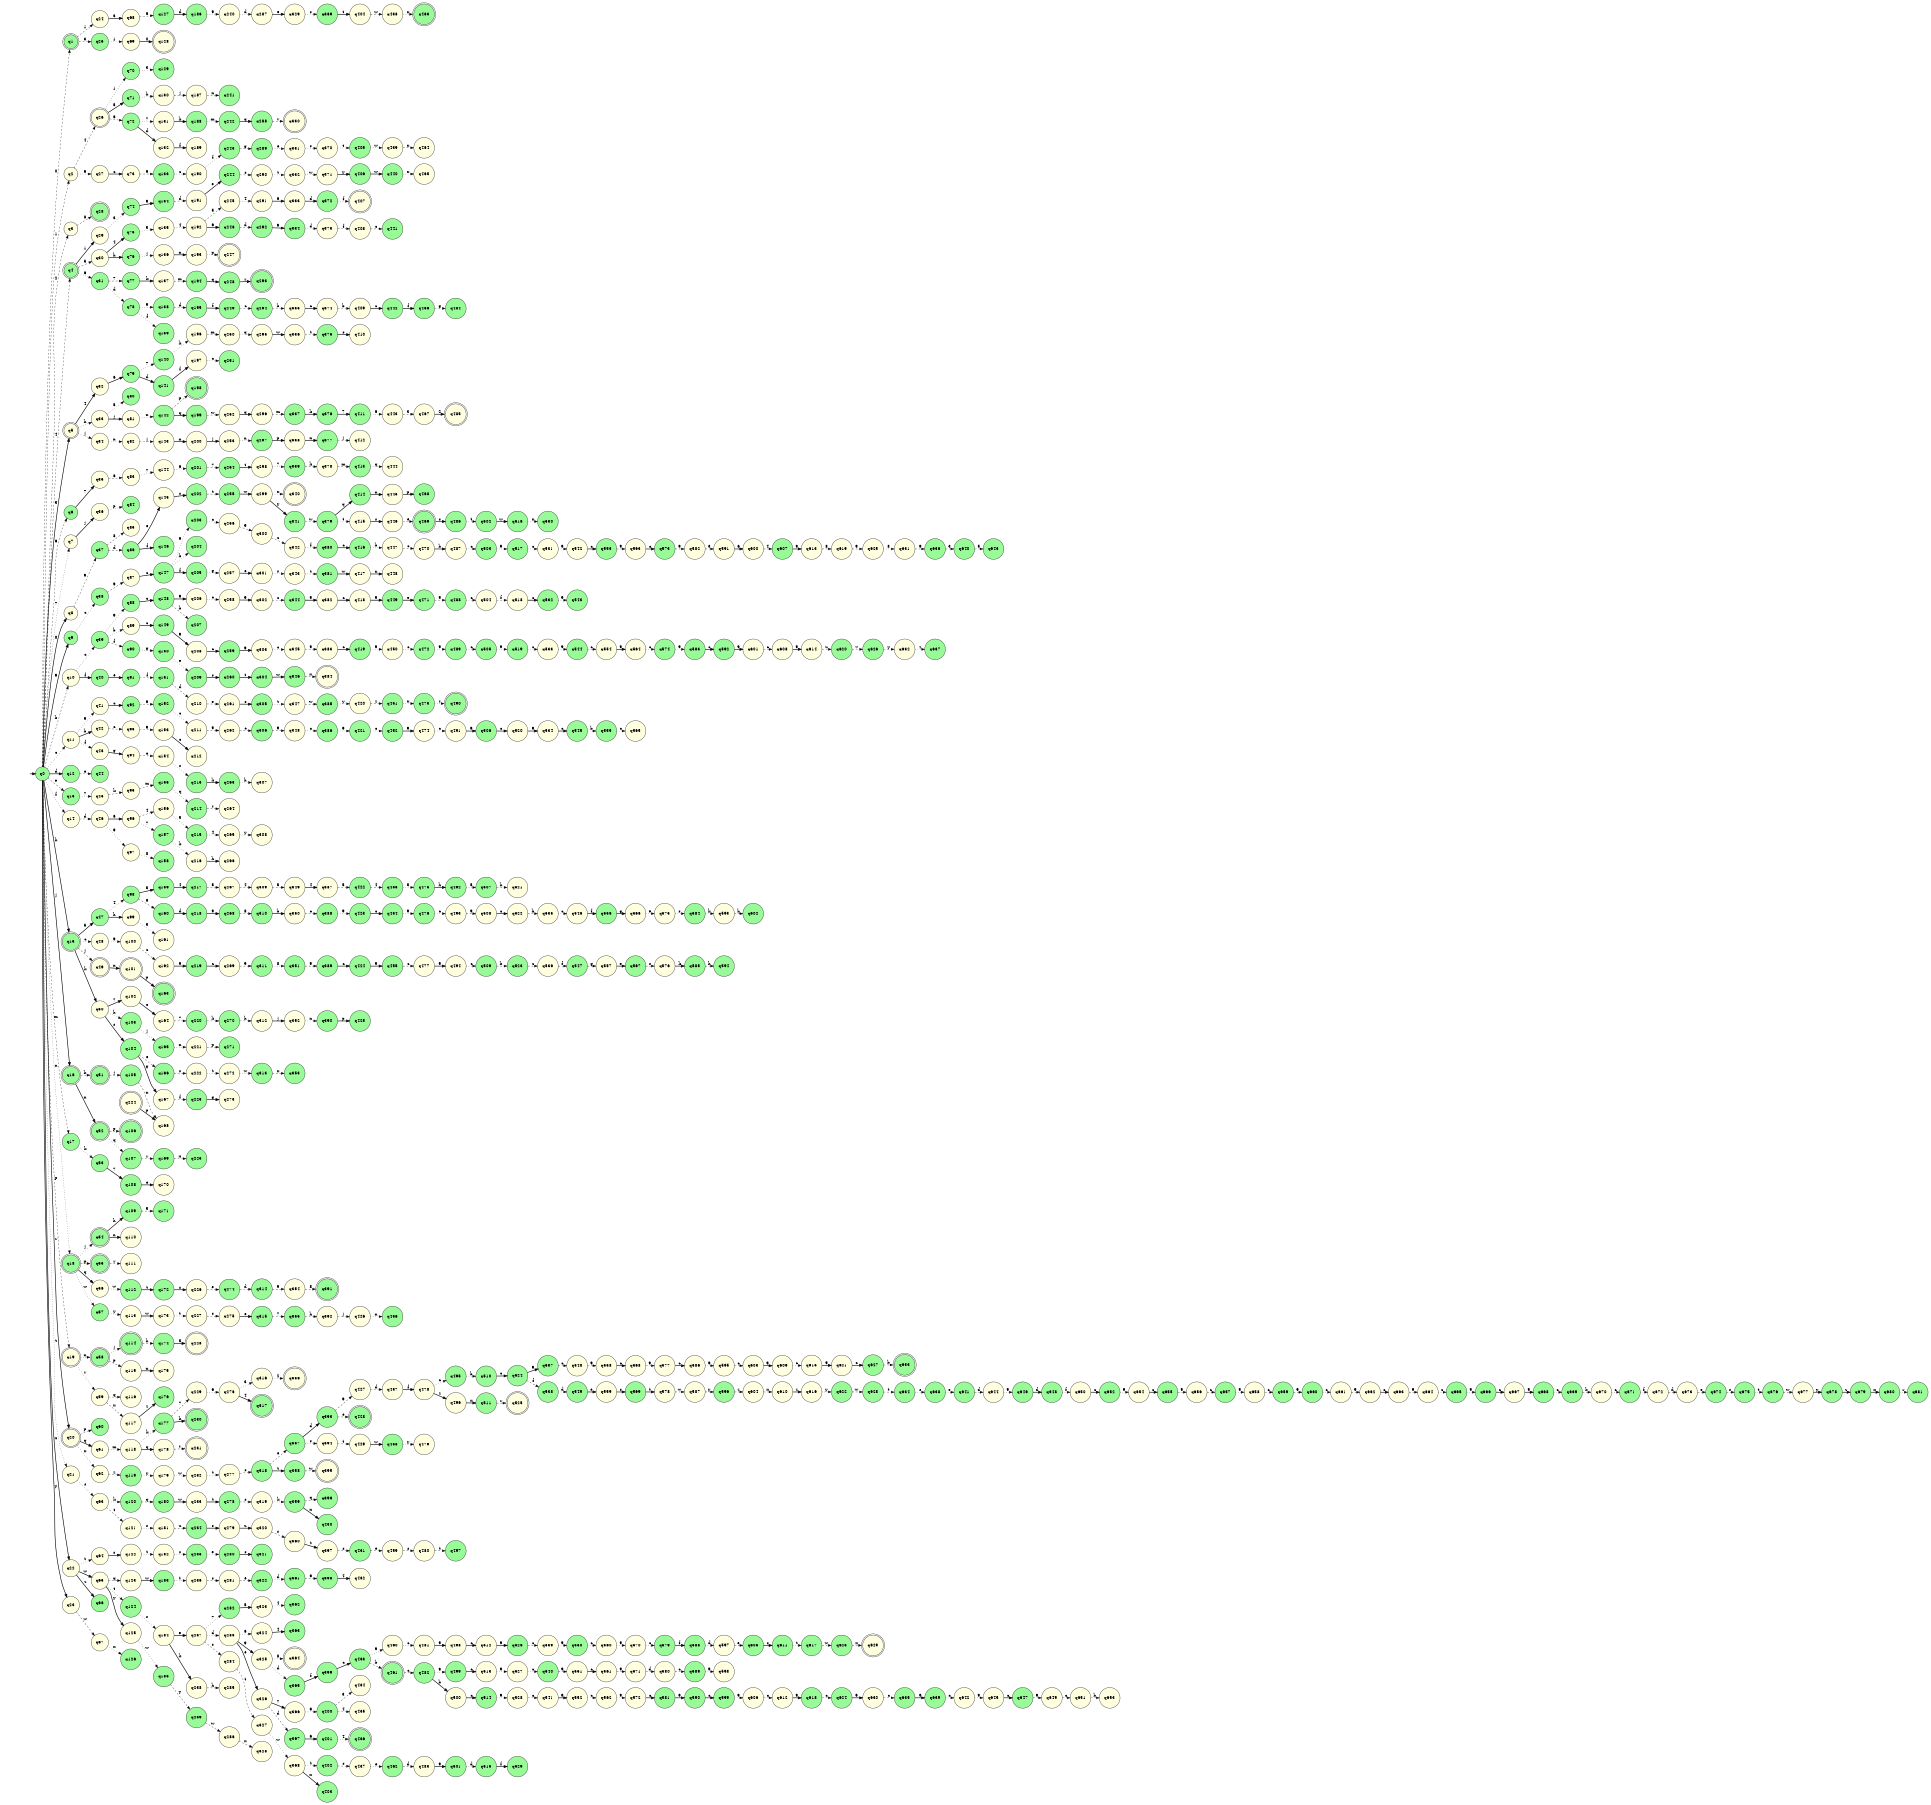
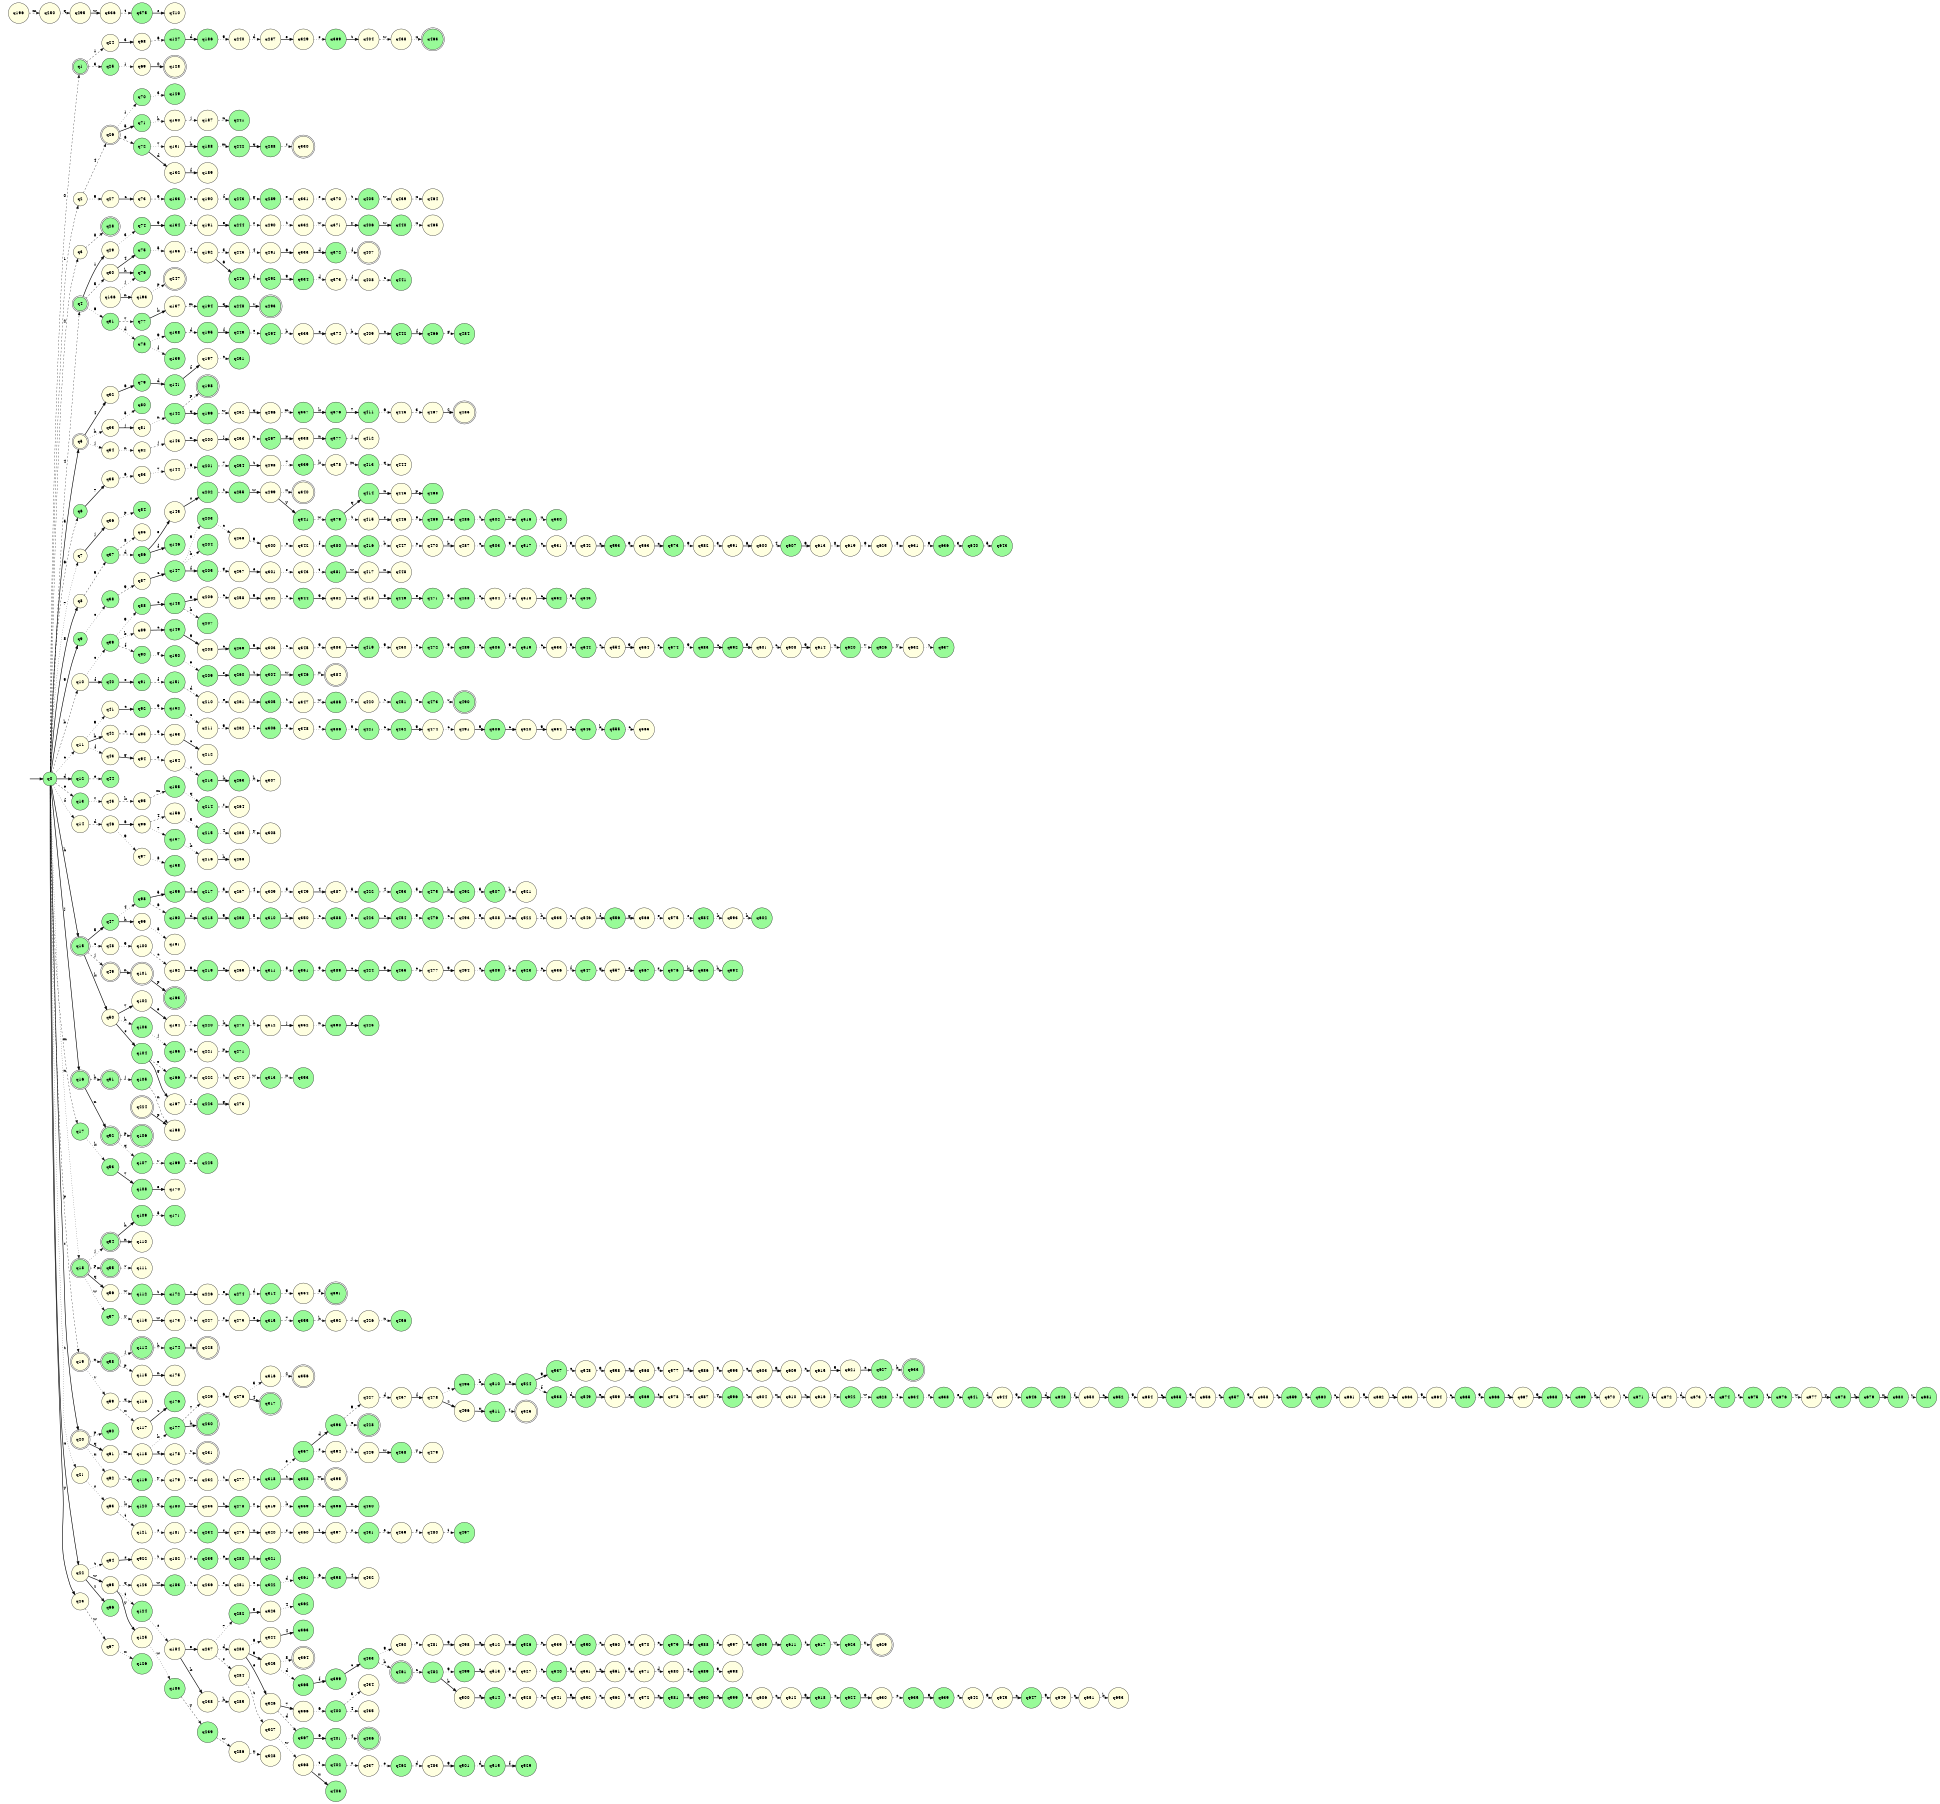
edge "q76" -> "q136": reversed
node "q140": removed
node "q469": shape doublecircle -> circle
node "q576": fillcolor lightyellow -> palegreen
edge "q359" -> "q430": now "q396" -> "q430"
node "q122": label "q122" -> "q922"
